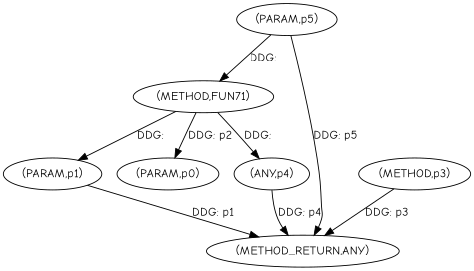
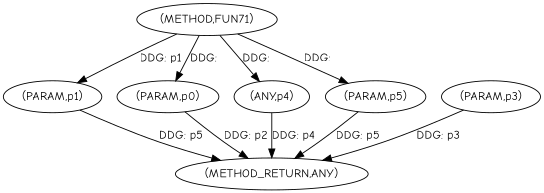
edge "(PARAM,p5)" -> "(METHOD,FUN71)": reversed
edge "(PARAM,p0)" -> "(METHOD_RETURN,ANY)": added, label "DDG: p2"
edge "(METHOD,FUN71)" -> "(PARAM,p1)": label "DDG: " -> "DDG: p1"
edge "(METHOD,FUN71)" -> "(PARAM,p0)": label "DDG: p2" -> "DDG: "
node "(METHOD,p3)": label "(METHOD,p3)" -> "(PARAM,p3)"
edge "(PARAM,p1)" -> "(METHOD_RETURN,ANY)": label "DDG: p1" -> "DDG: p5"
